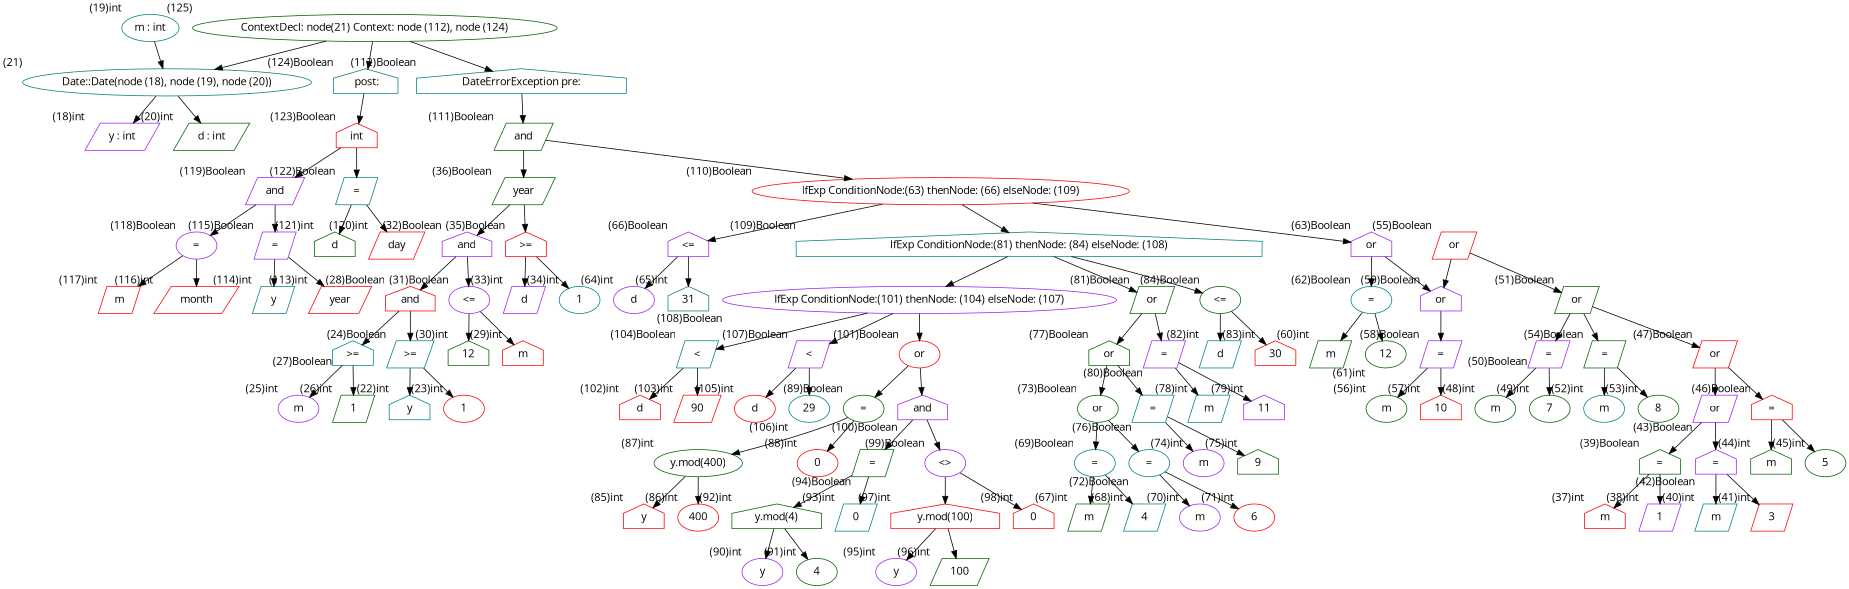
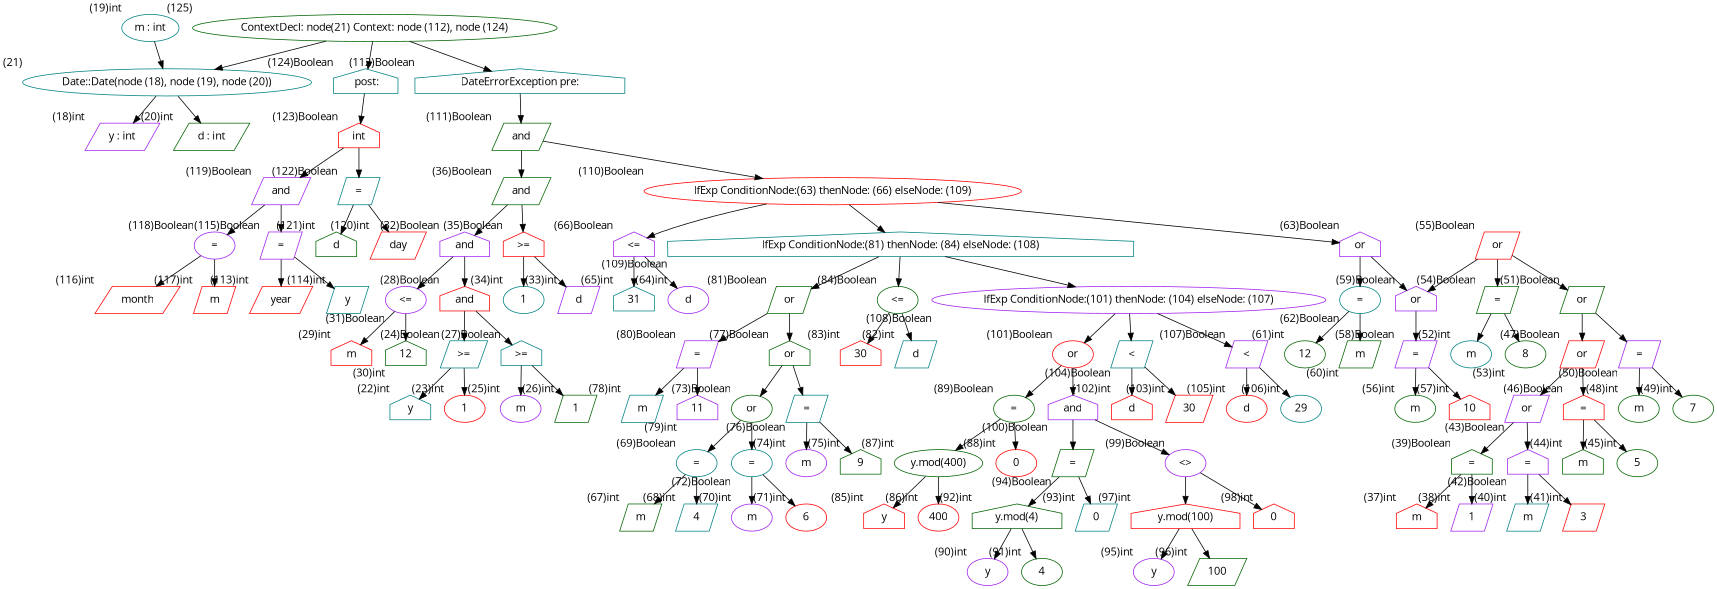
node "year (36)Boolean": label "year (36)Boolean" -> "and (36)Boolean"
edge "or (51)Boolean" -> "= (54)Boolean": now "or (55)Boolean" -> "= (54)Boolean"
node "90 (103)int": label "90 (103)int" -> "30 (103)int"
